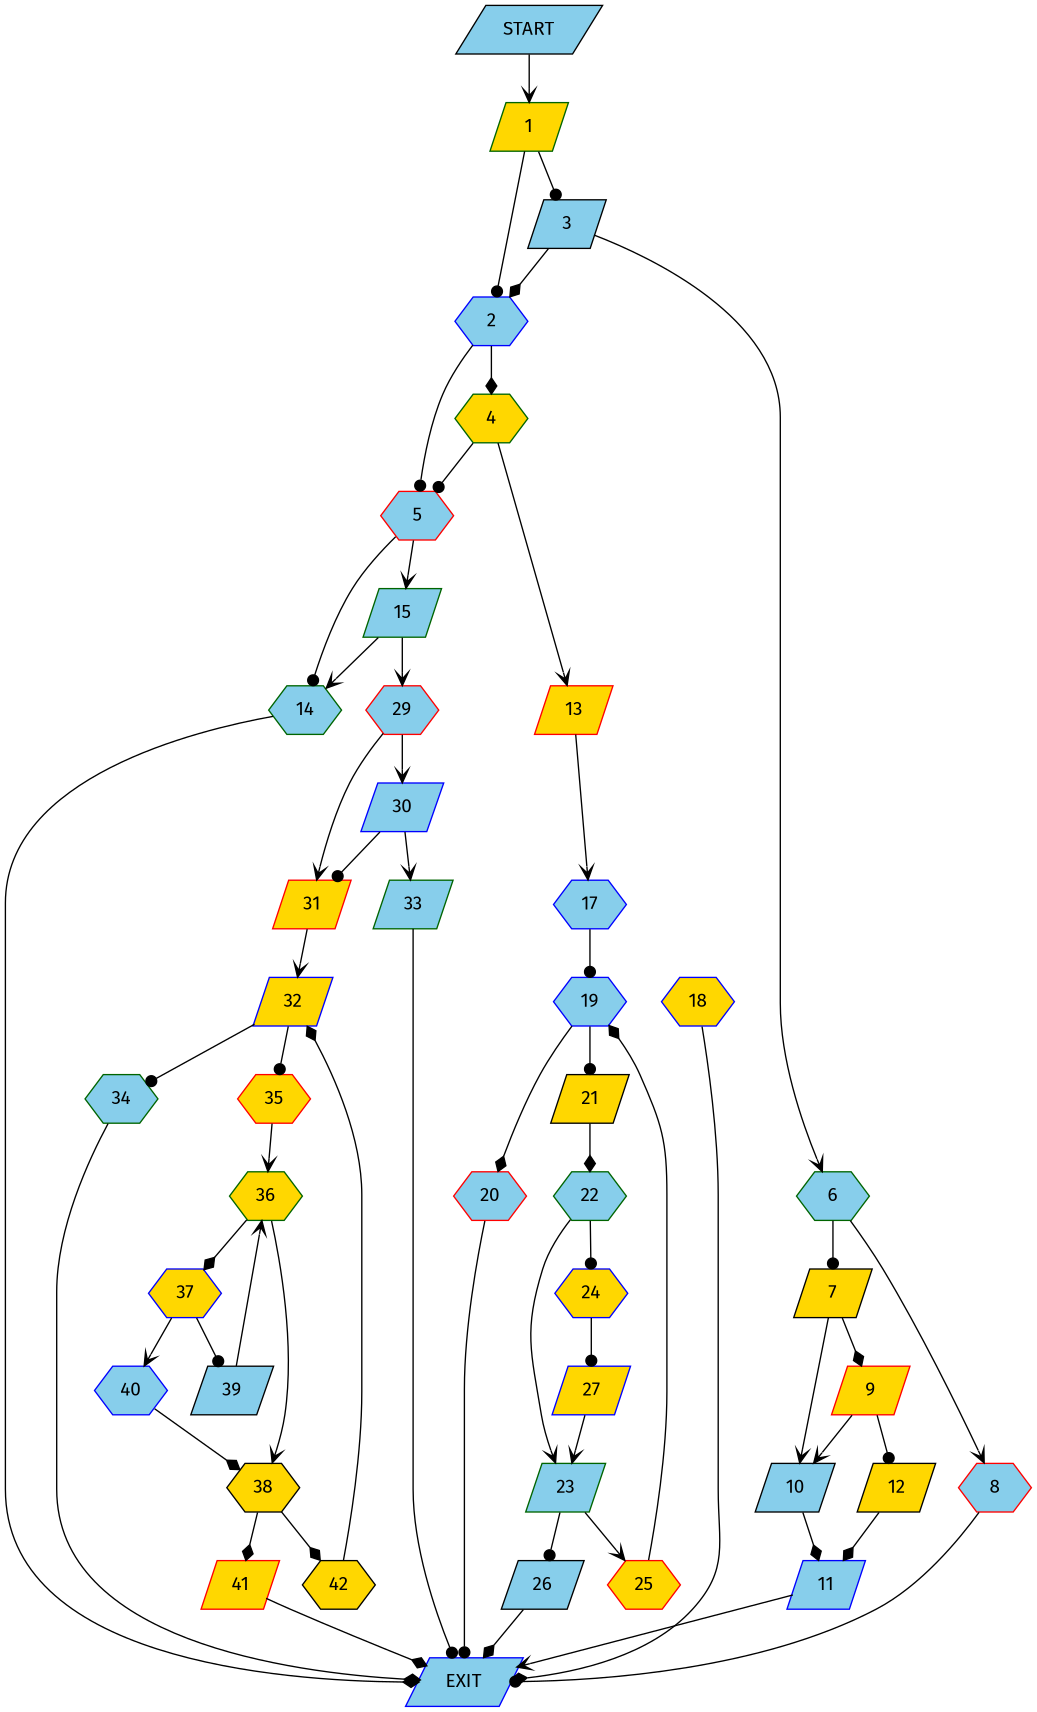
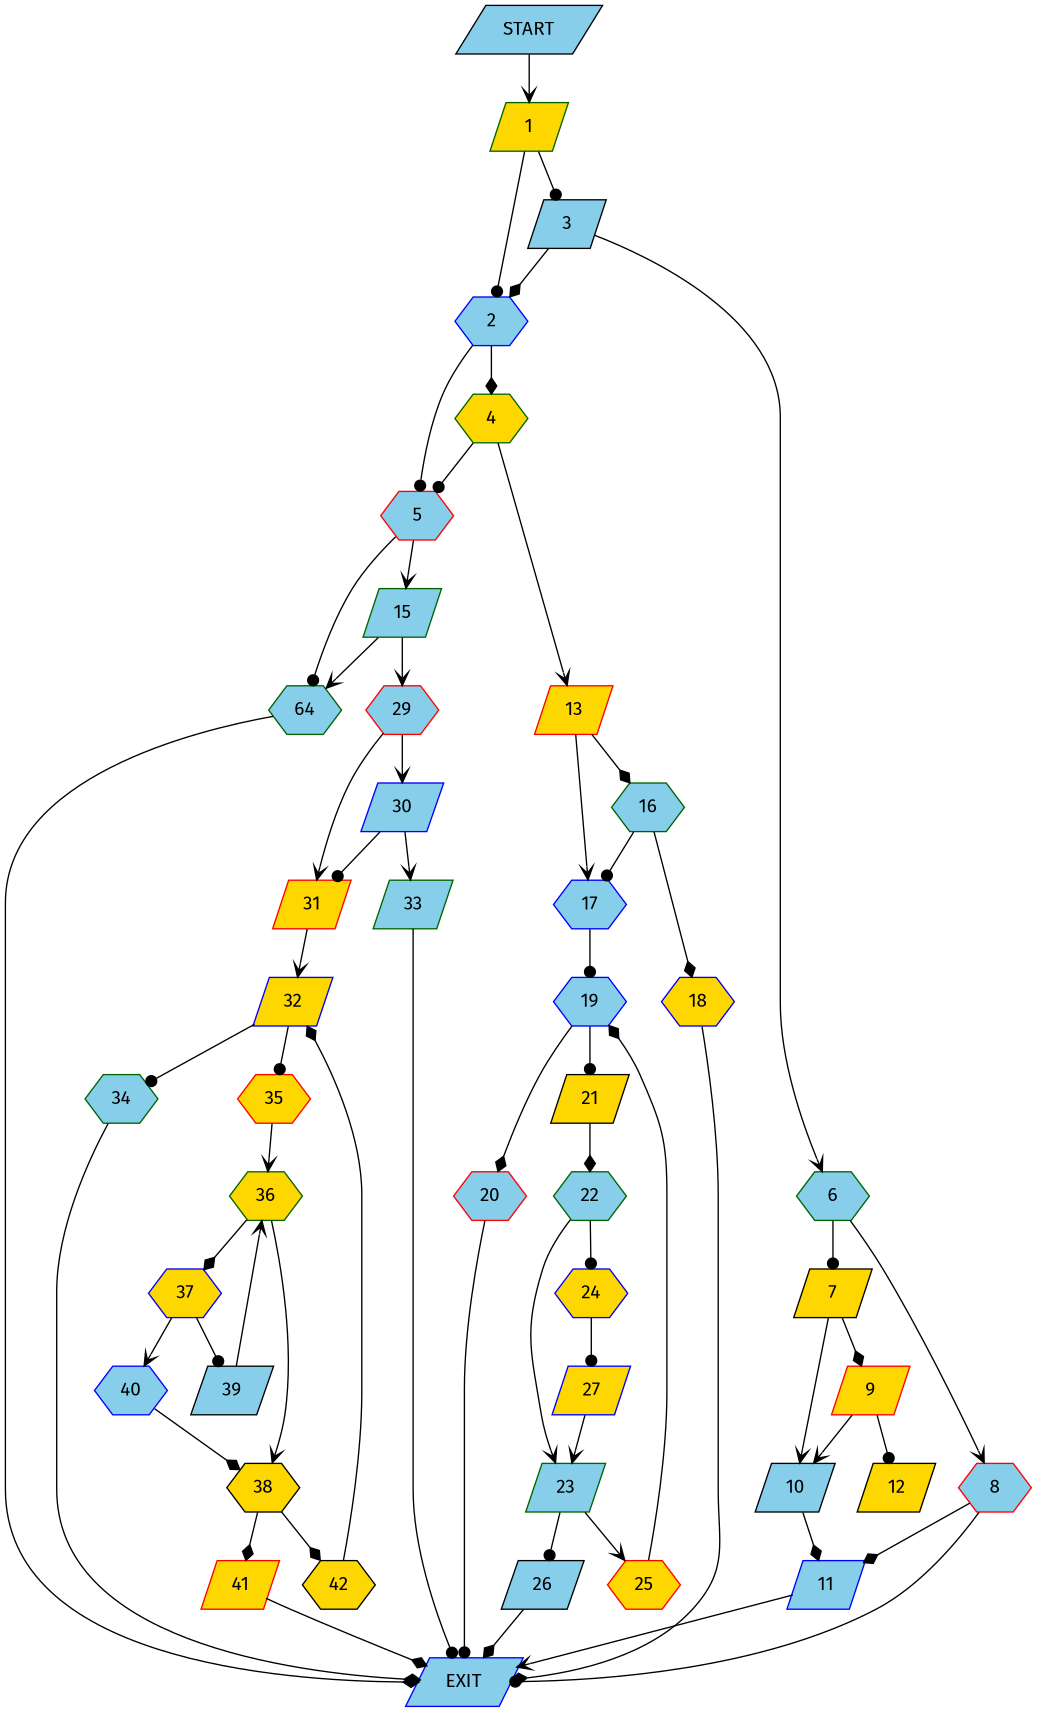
node "14": label "14" -> "64"
node "16": added
edge "12" -> "11": now "8" -> "11"
